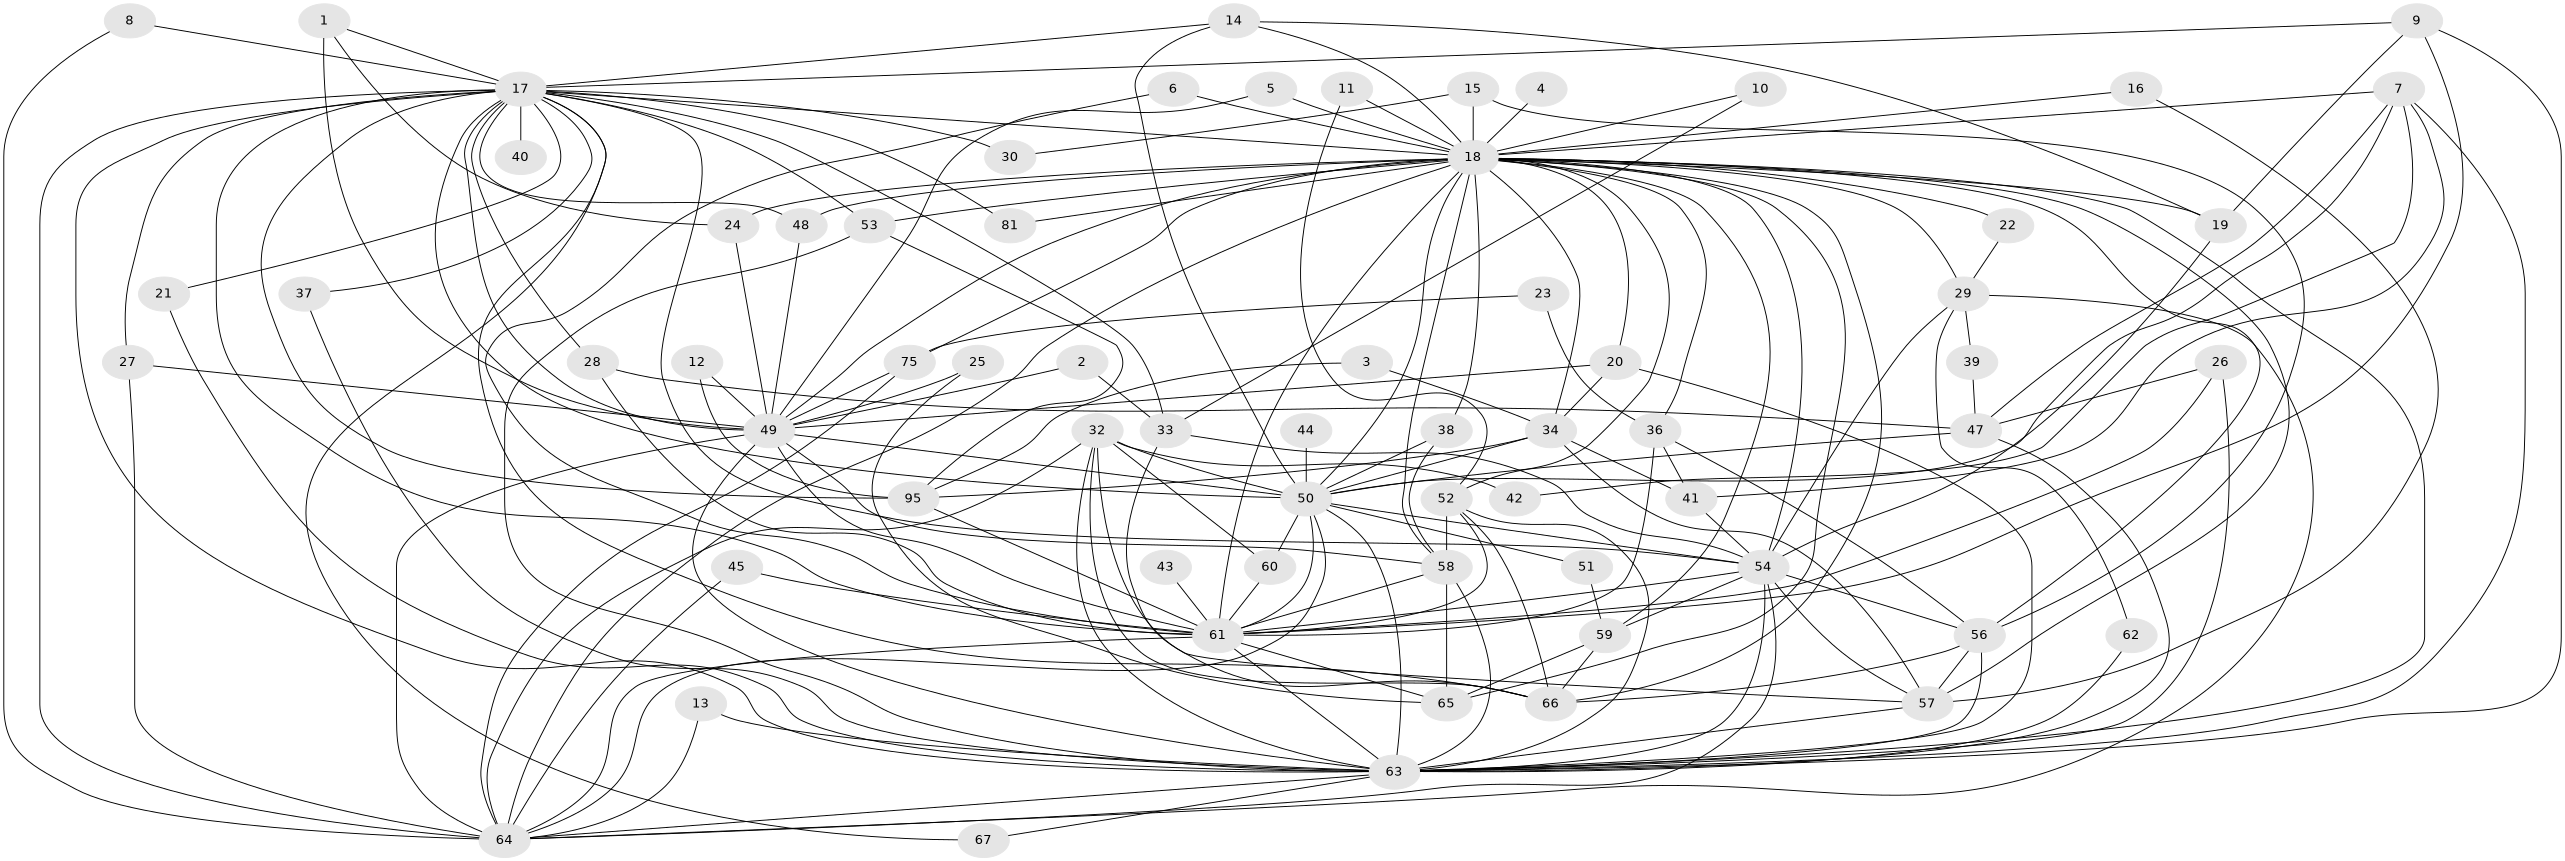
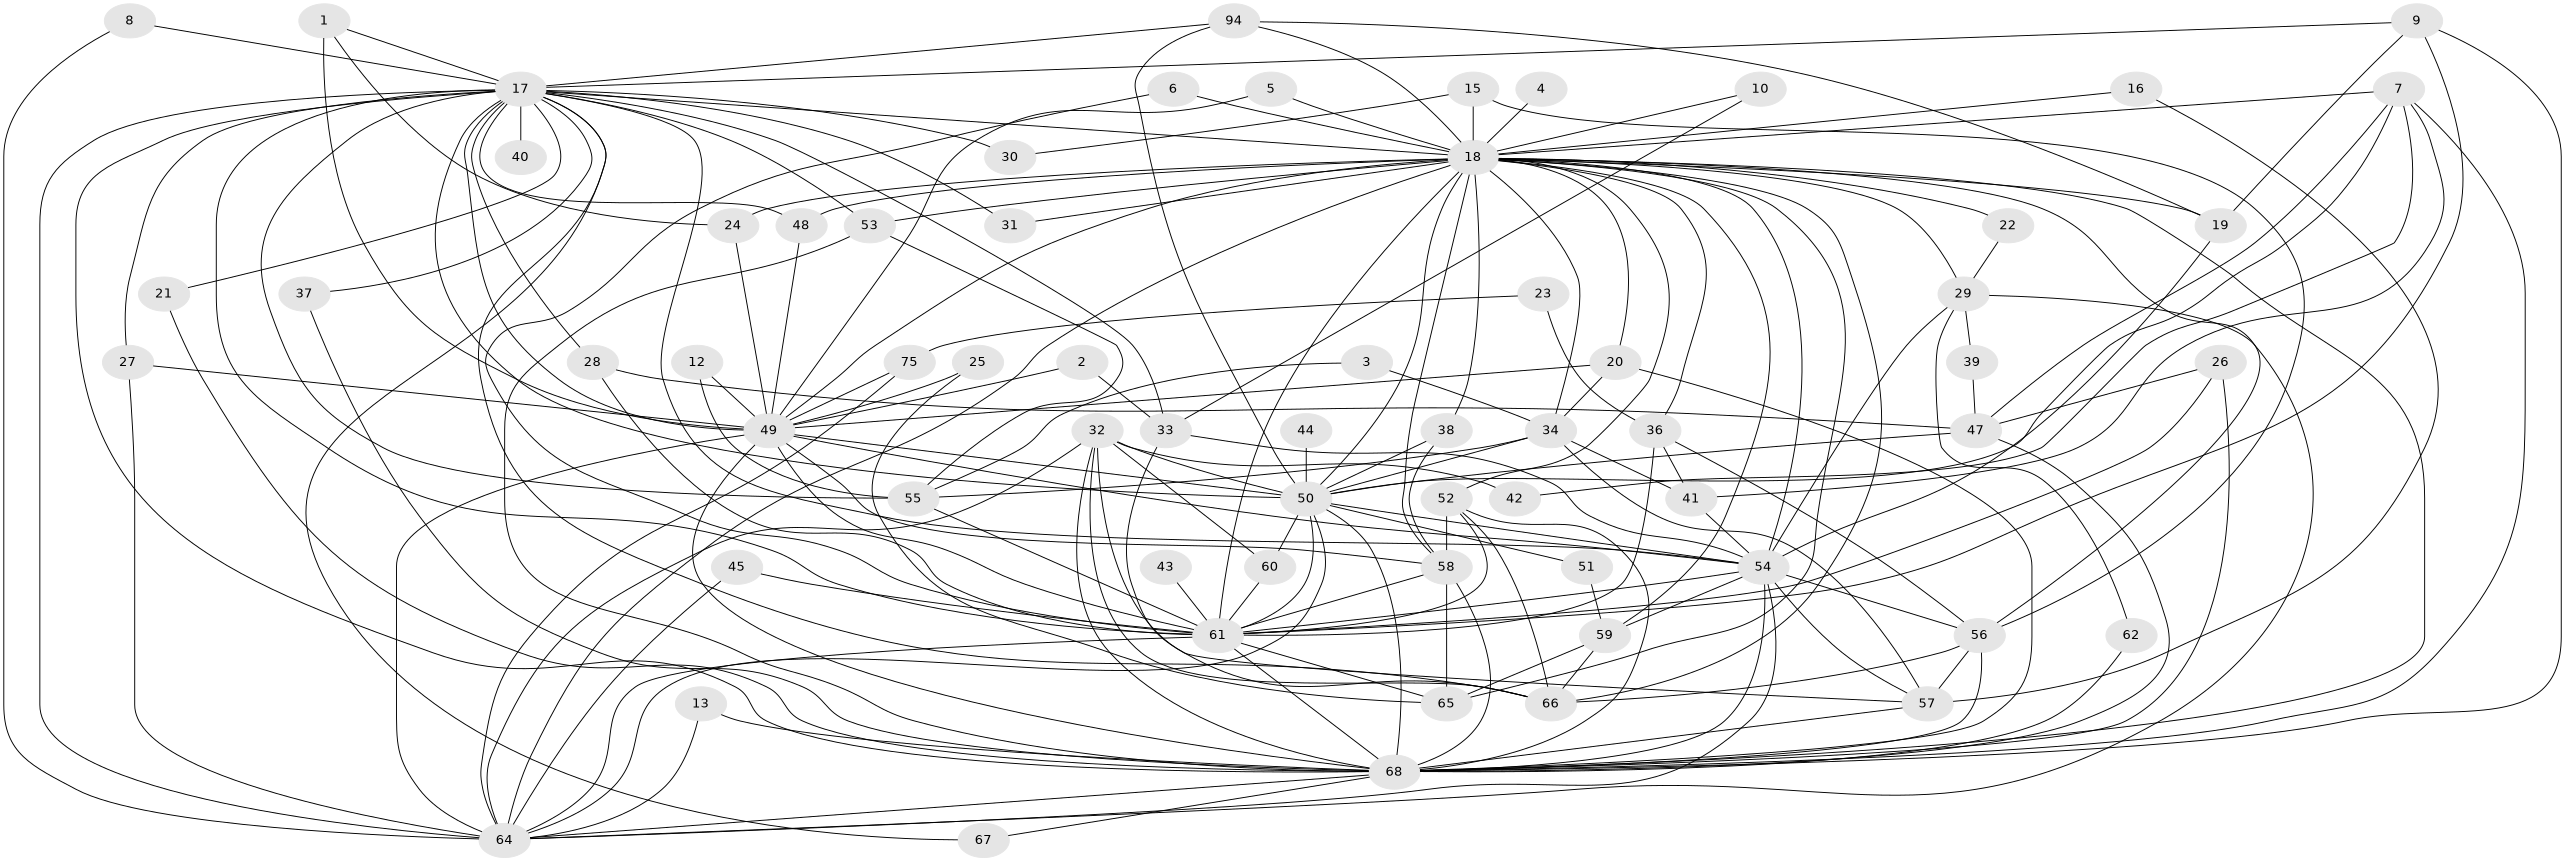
node "14": label "14" -> "94"
node "11": removed
edge "18" -- "75": removed
node "81": label "81" -> "31"
edge "18" -- "57": removed
node "95": label "95" -> "55"
edge "49" -- "54": added
node "63": label "63" -> "68"
